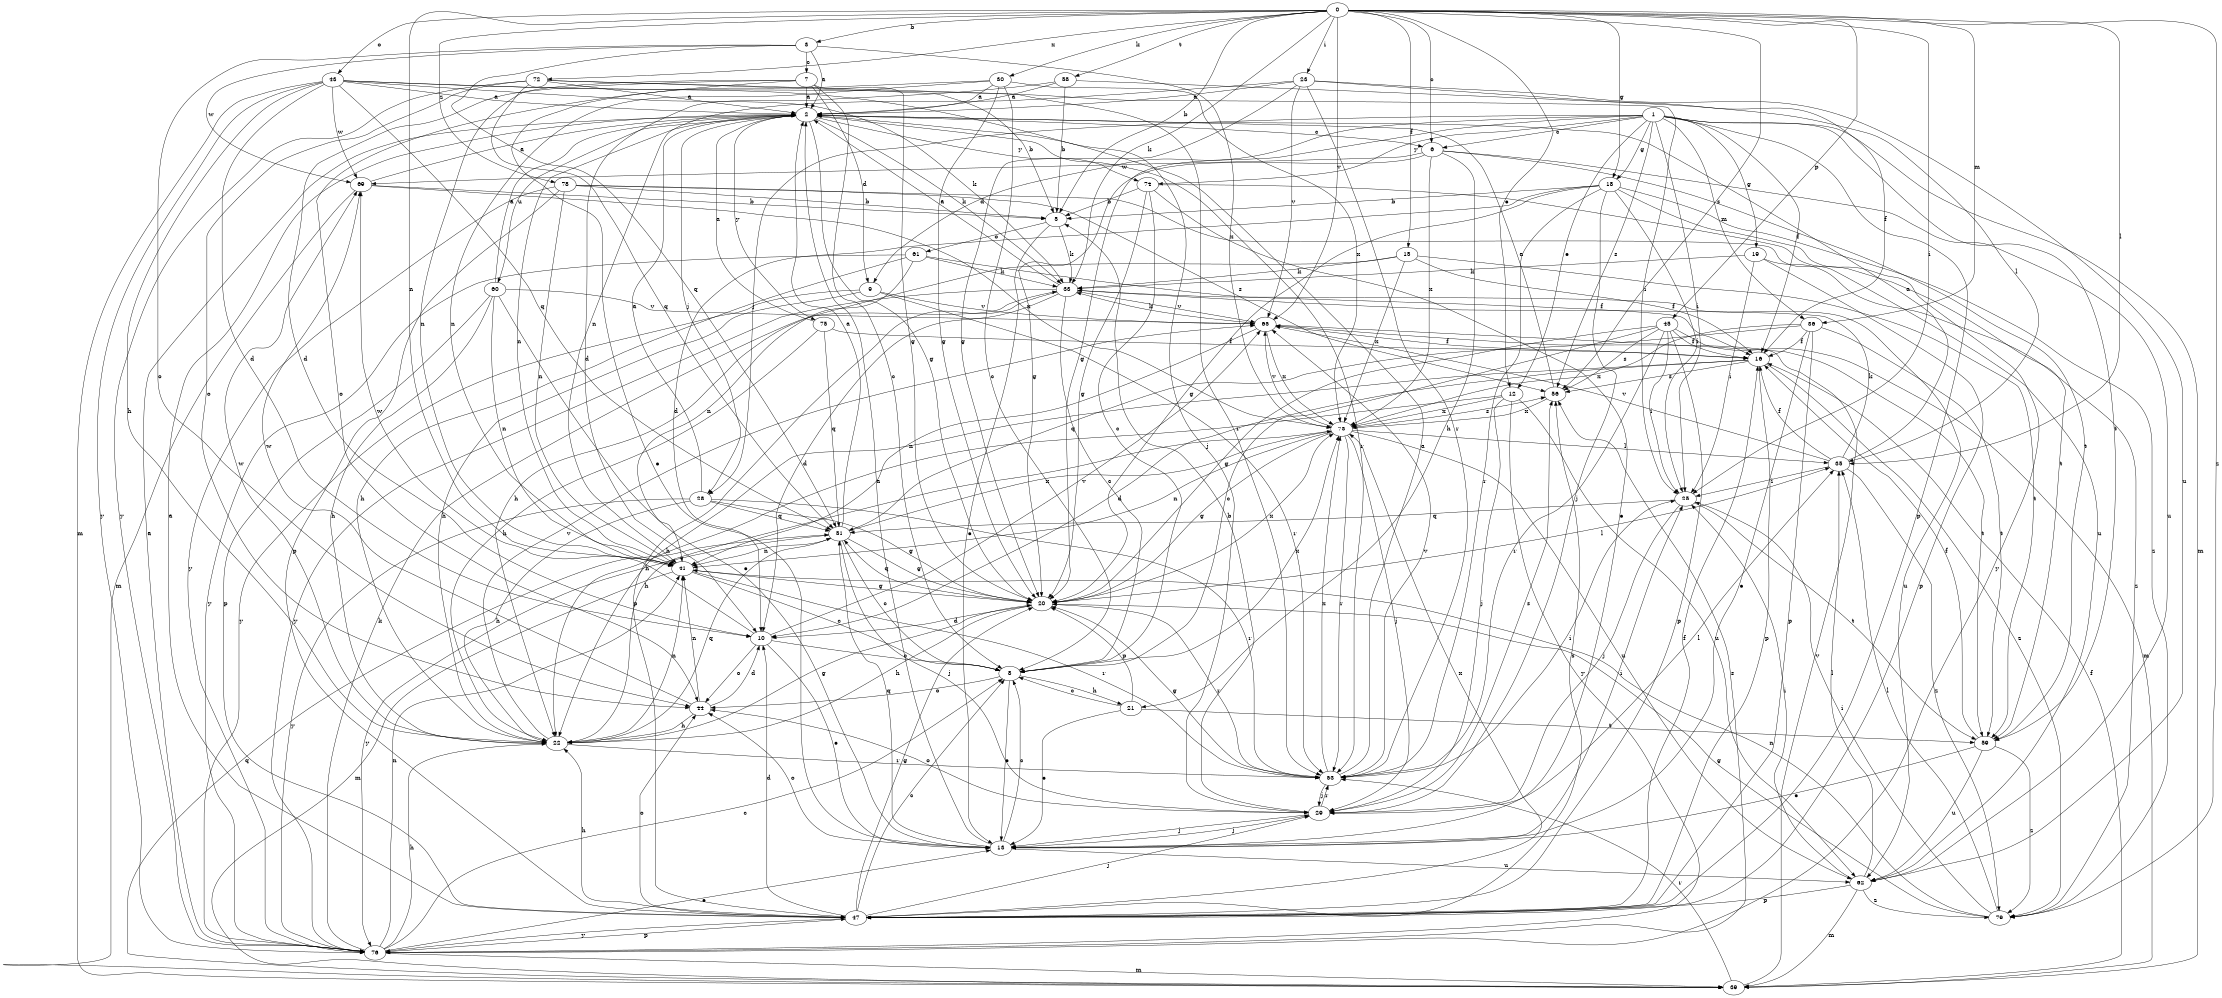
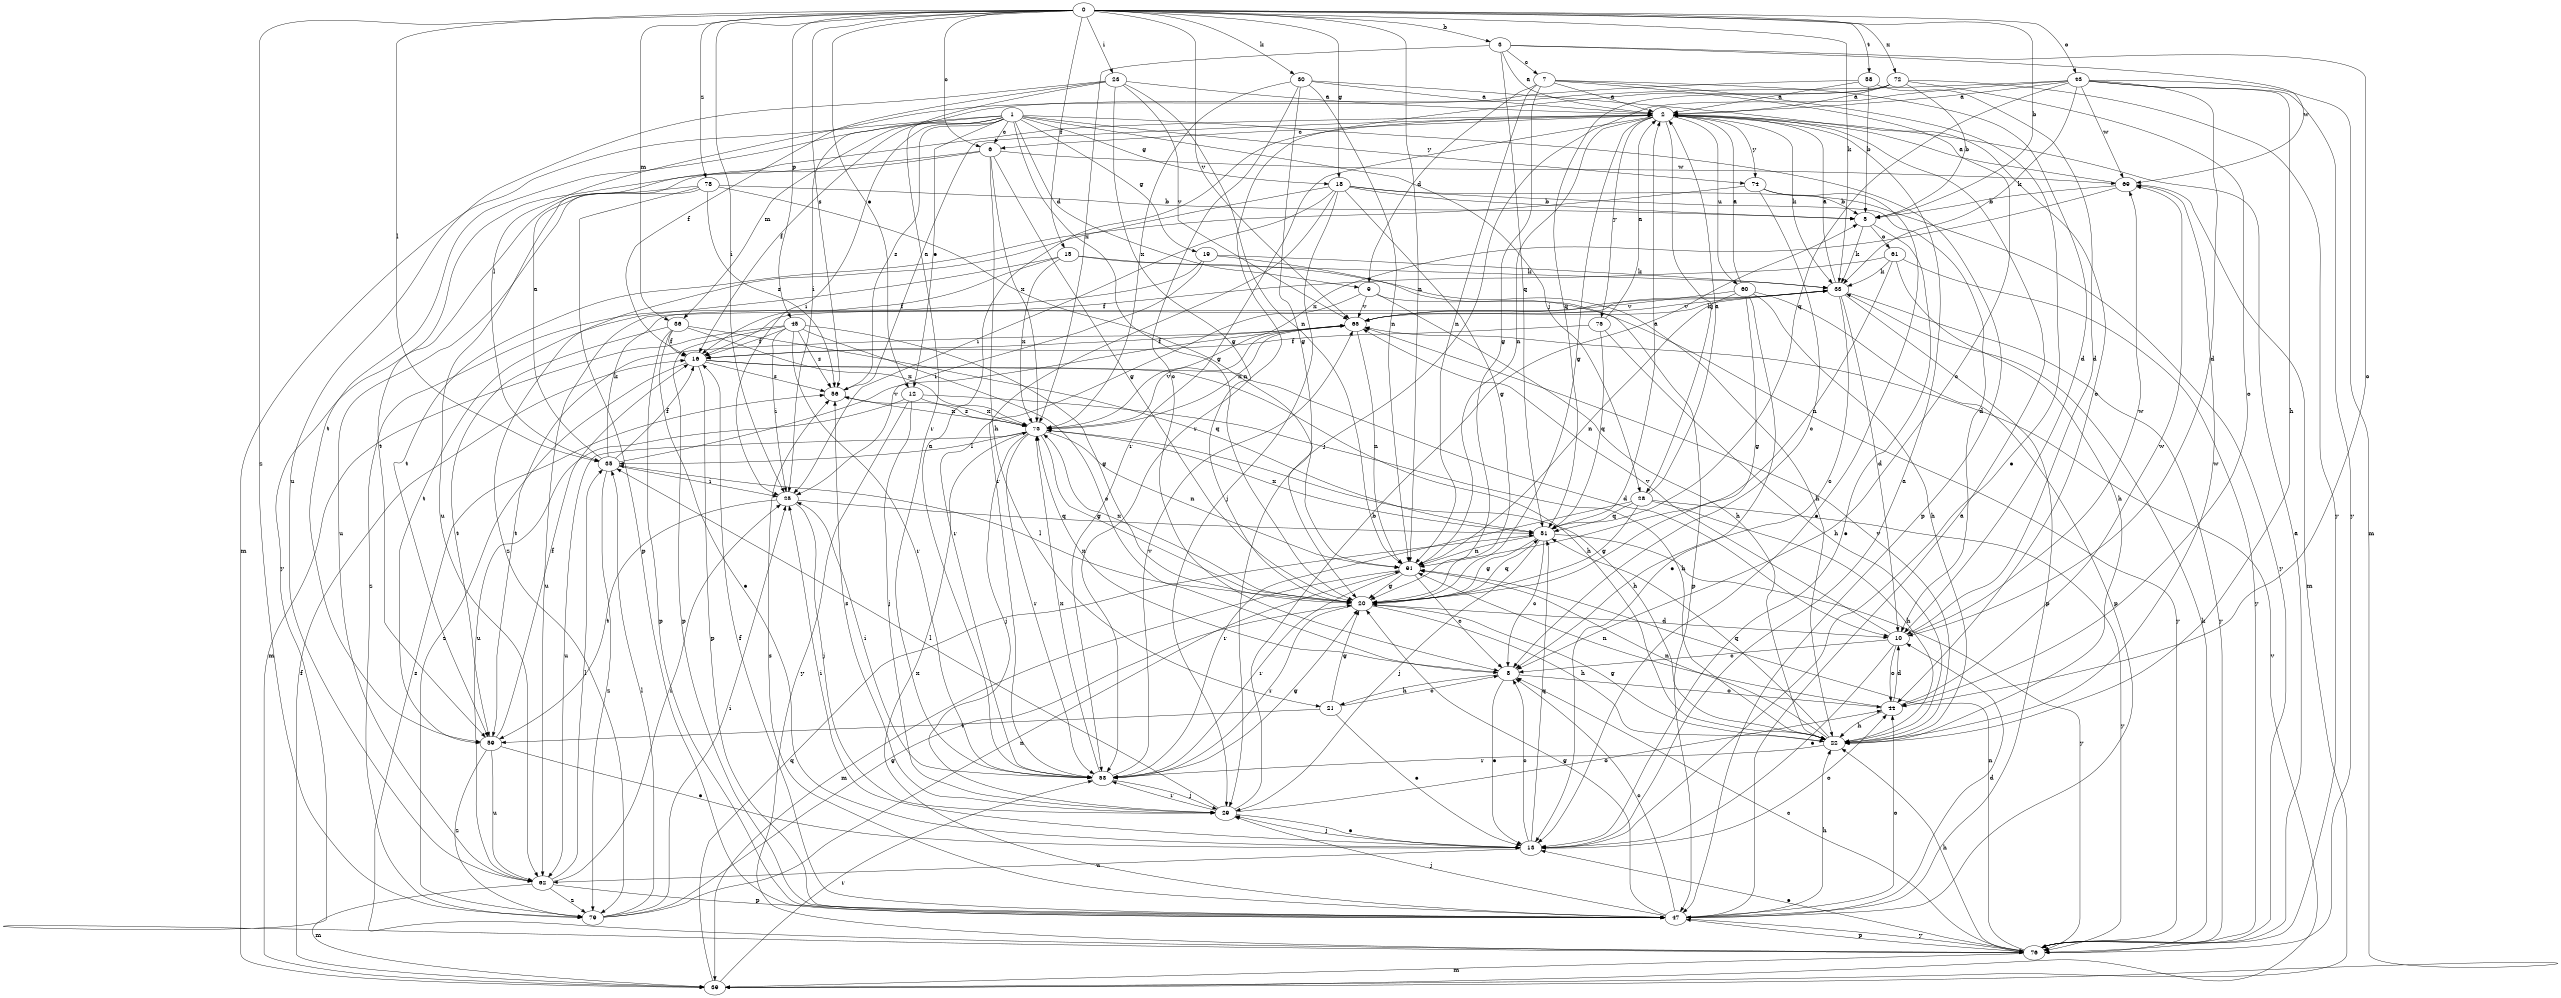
edge "74" -> "20": now "60" -> "20"
node "41": label "41" -> "91"
edge "21" -> "20": label "p" -> "g"
edge "29" -> "13": label "j" -> "e"
